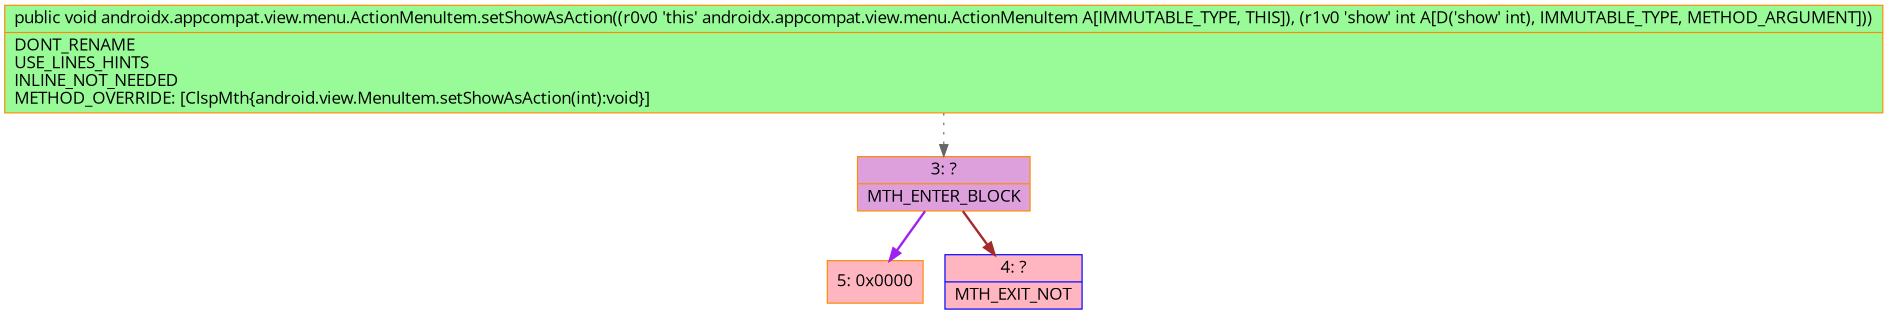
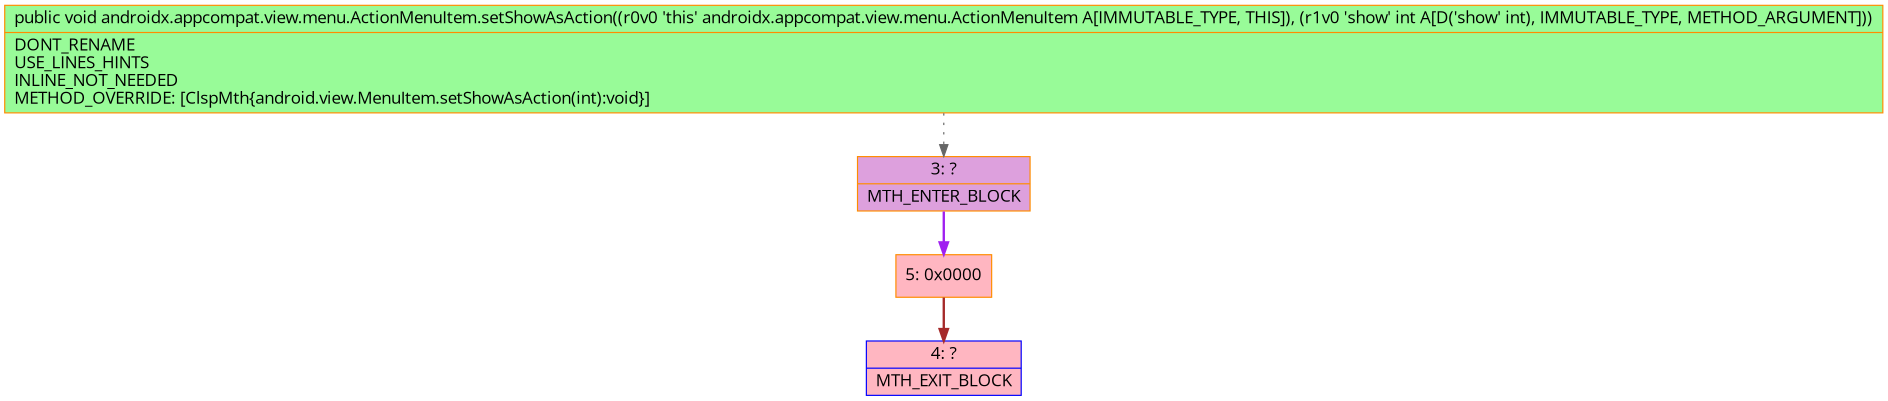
edge "3: ?" -> "4: ?": now "5: 0x0000" -> "4: ?"
node "4: ?": text "MTH_EXIT_NOT" -> "MTH_EXIT_BLOCK"
